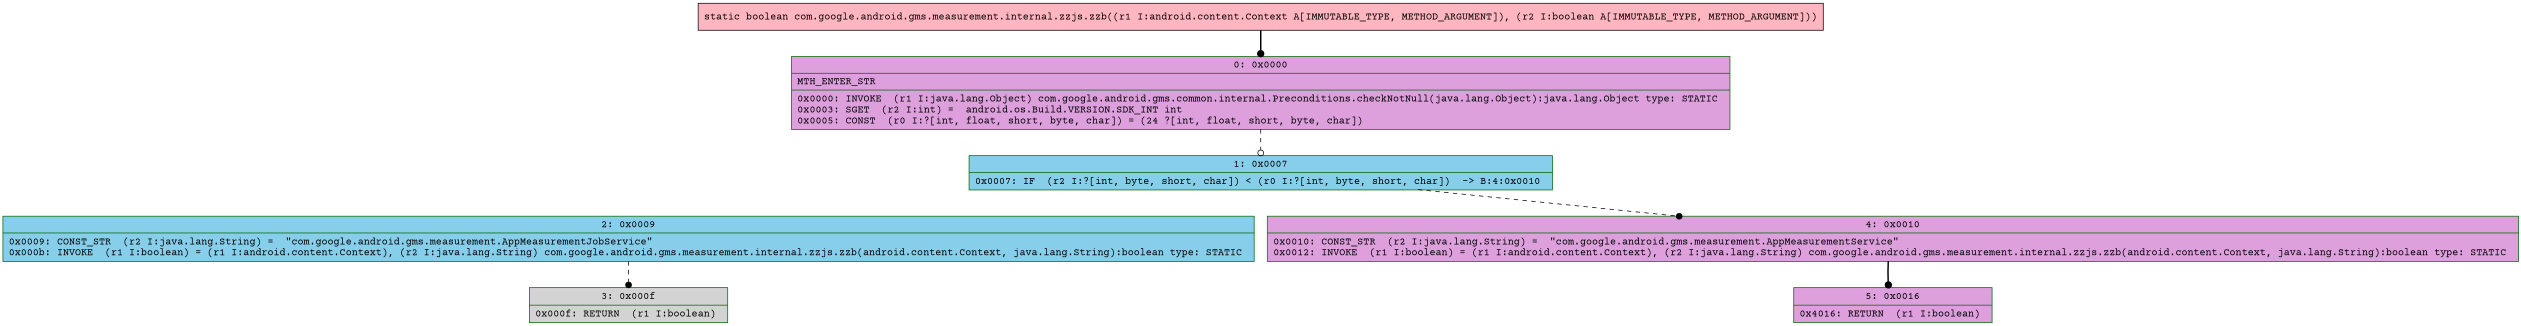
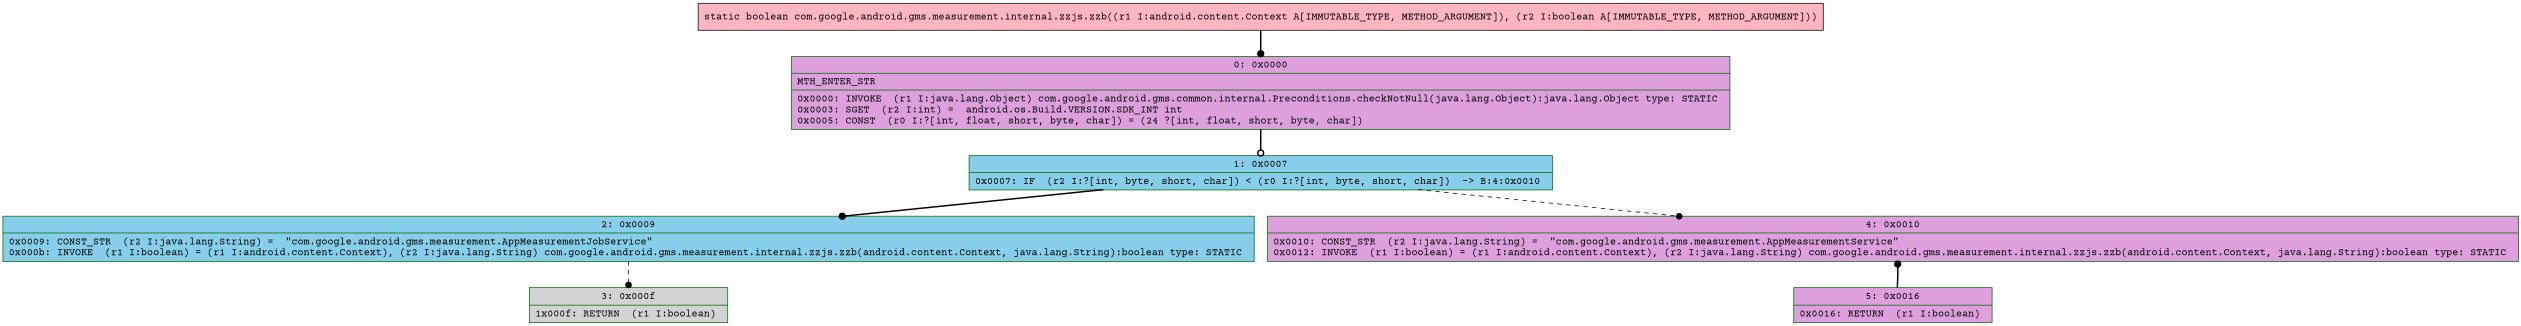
edge "0: 0x0000" -> "1: 0x0007": style dashed -> bold
edge "1: 0x0007" -> "2: 0x0009": added
edge "4: 0x0010" -> "5: 0x0016": reversed
node "3: 0x000f": text "0x000f: RETURN  (r1 I:boolean)" -> "1x000f: RETURN  (r1 I:boolean)"
node "5: 0x0016": text "0x4016: RETURN  (r1 I:boolean)" -> "0x0016: RETURN  (r1 I:boolean)"
